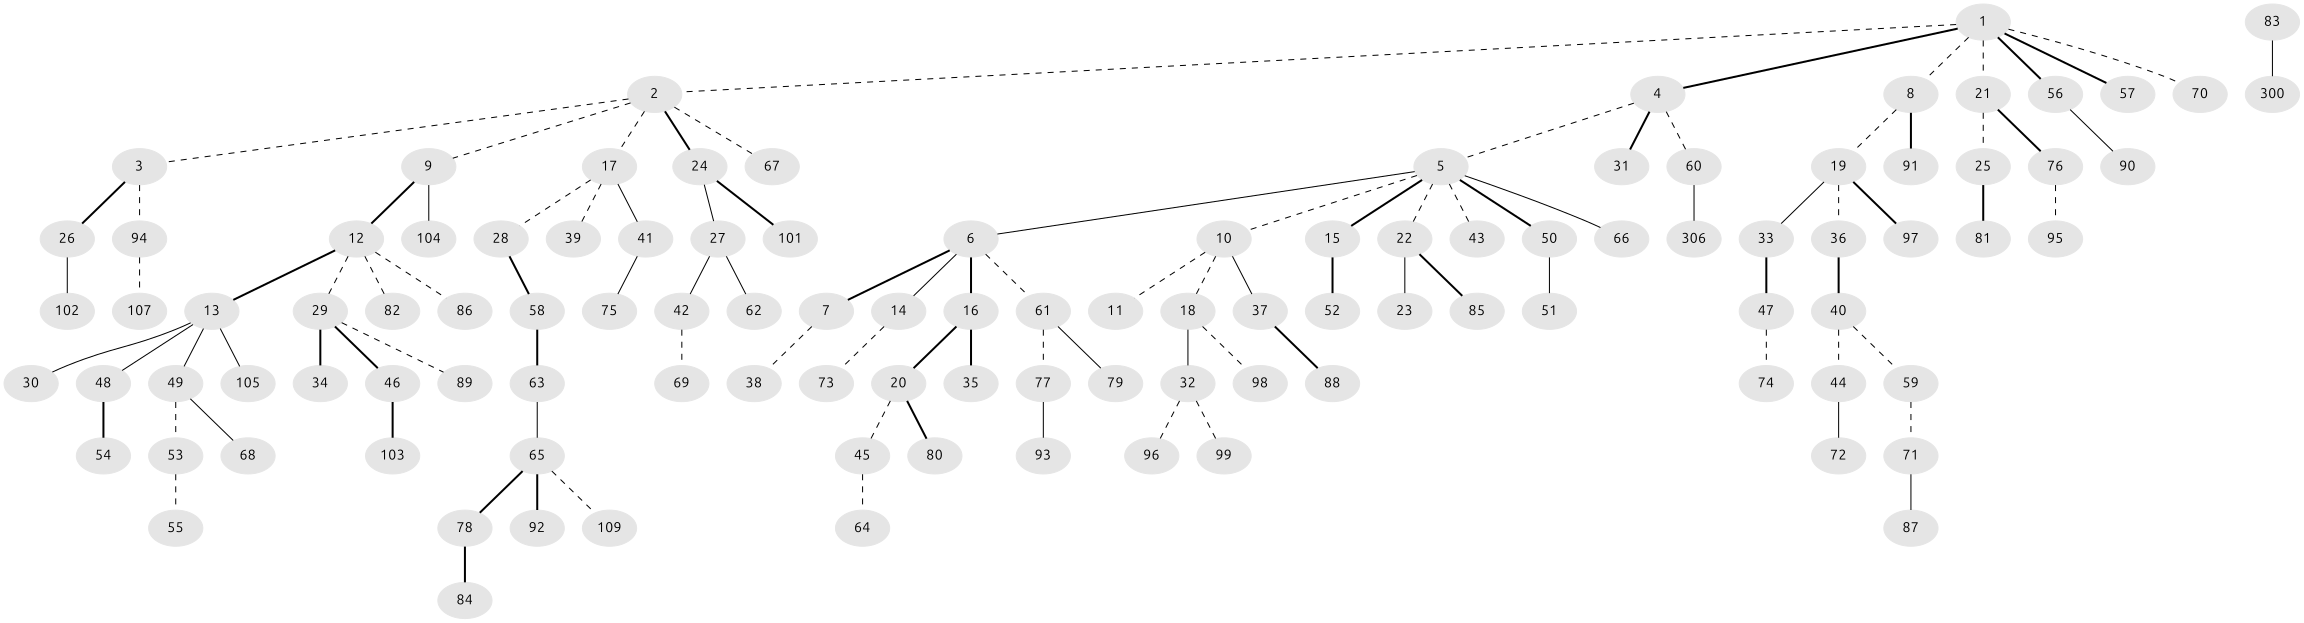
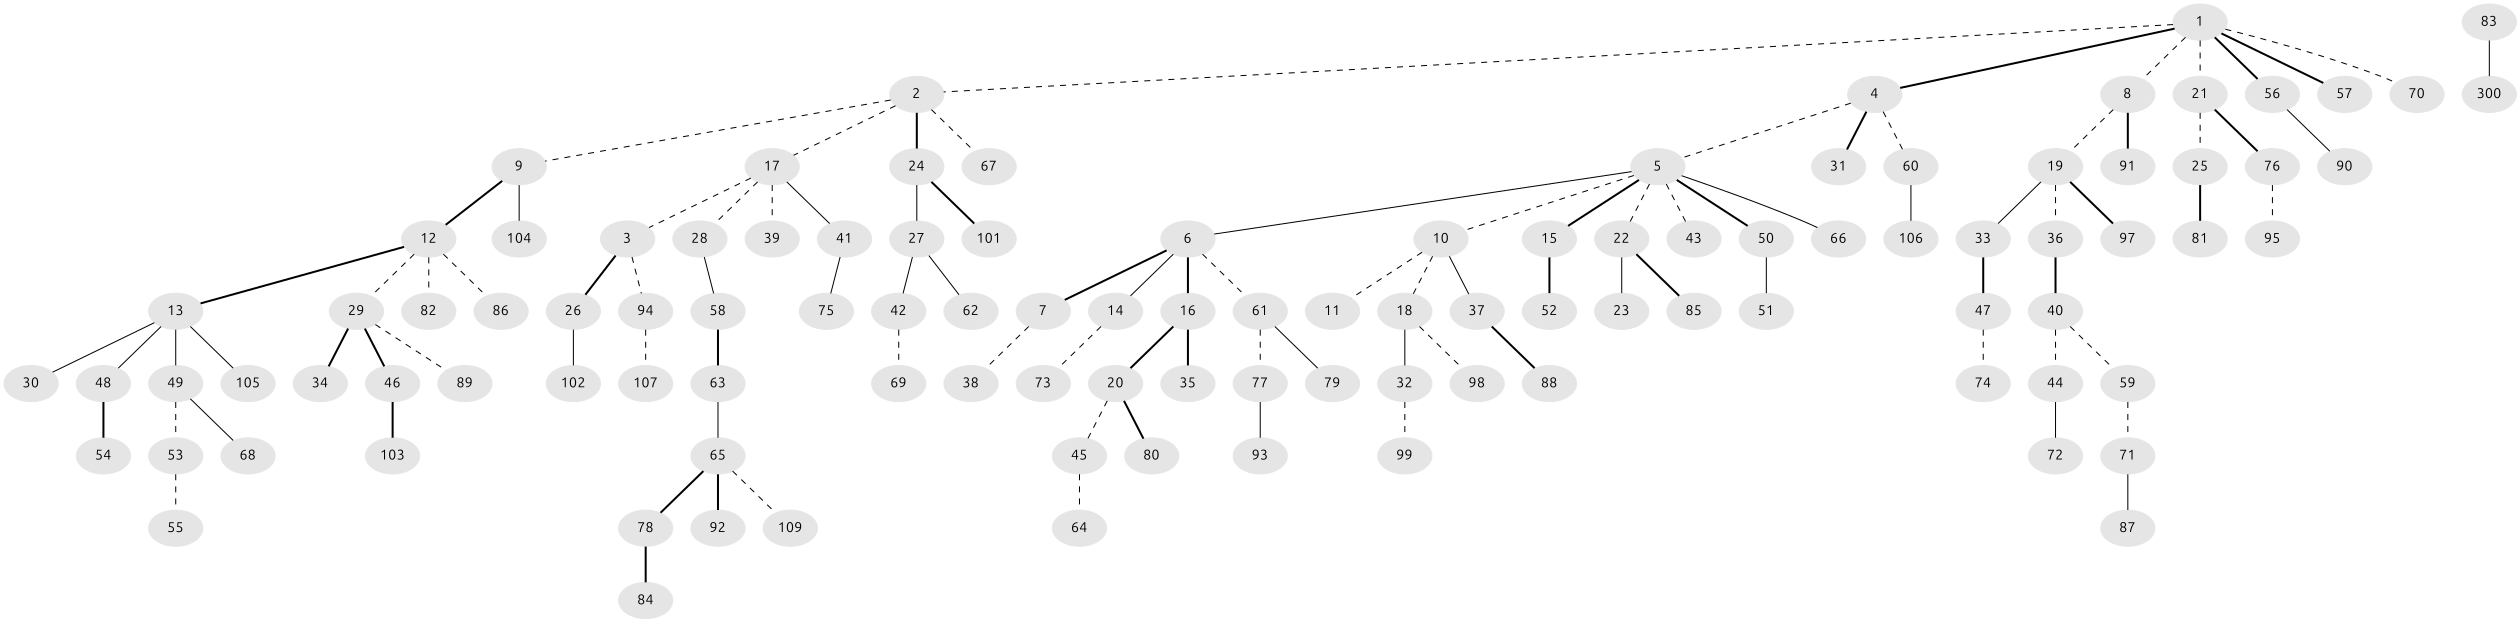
edge "2" -- "3": now "17" -- "3"
node "306": label "306" -> "106"
edge "28" -- "58": style bold -> solid
node "96": removed
